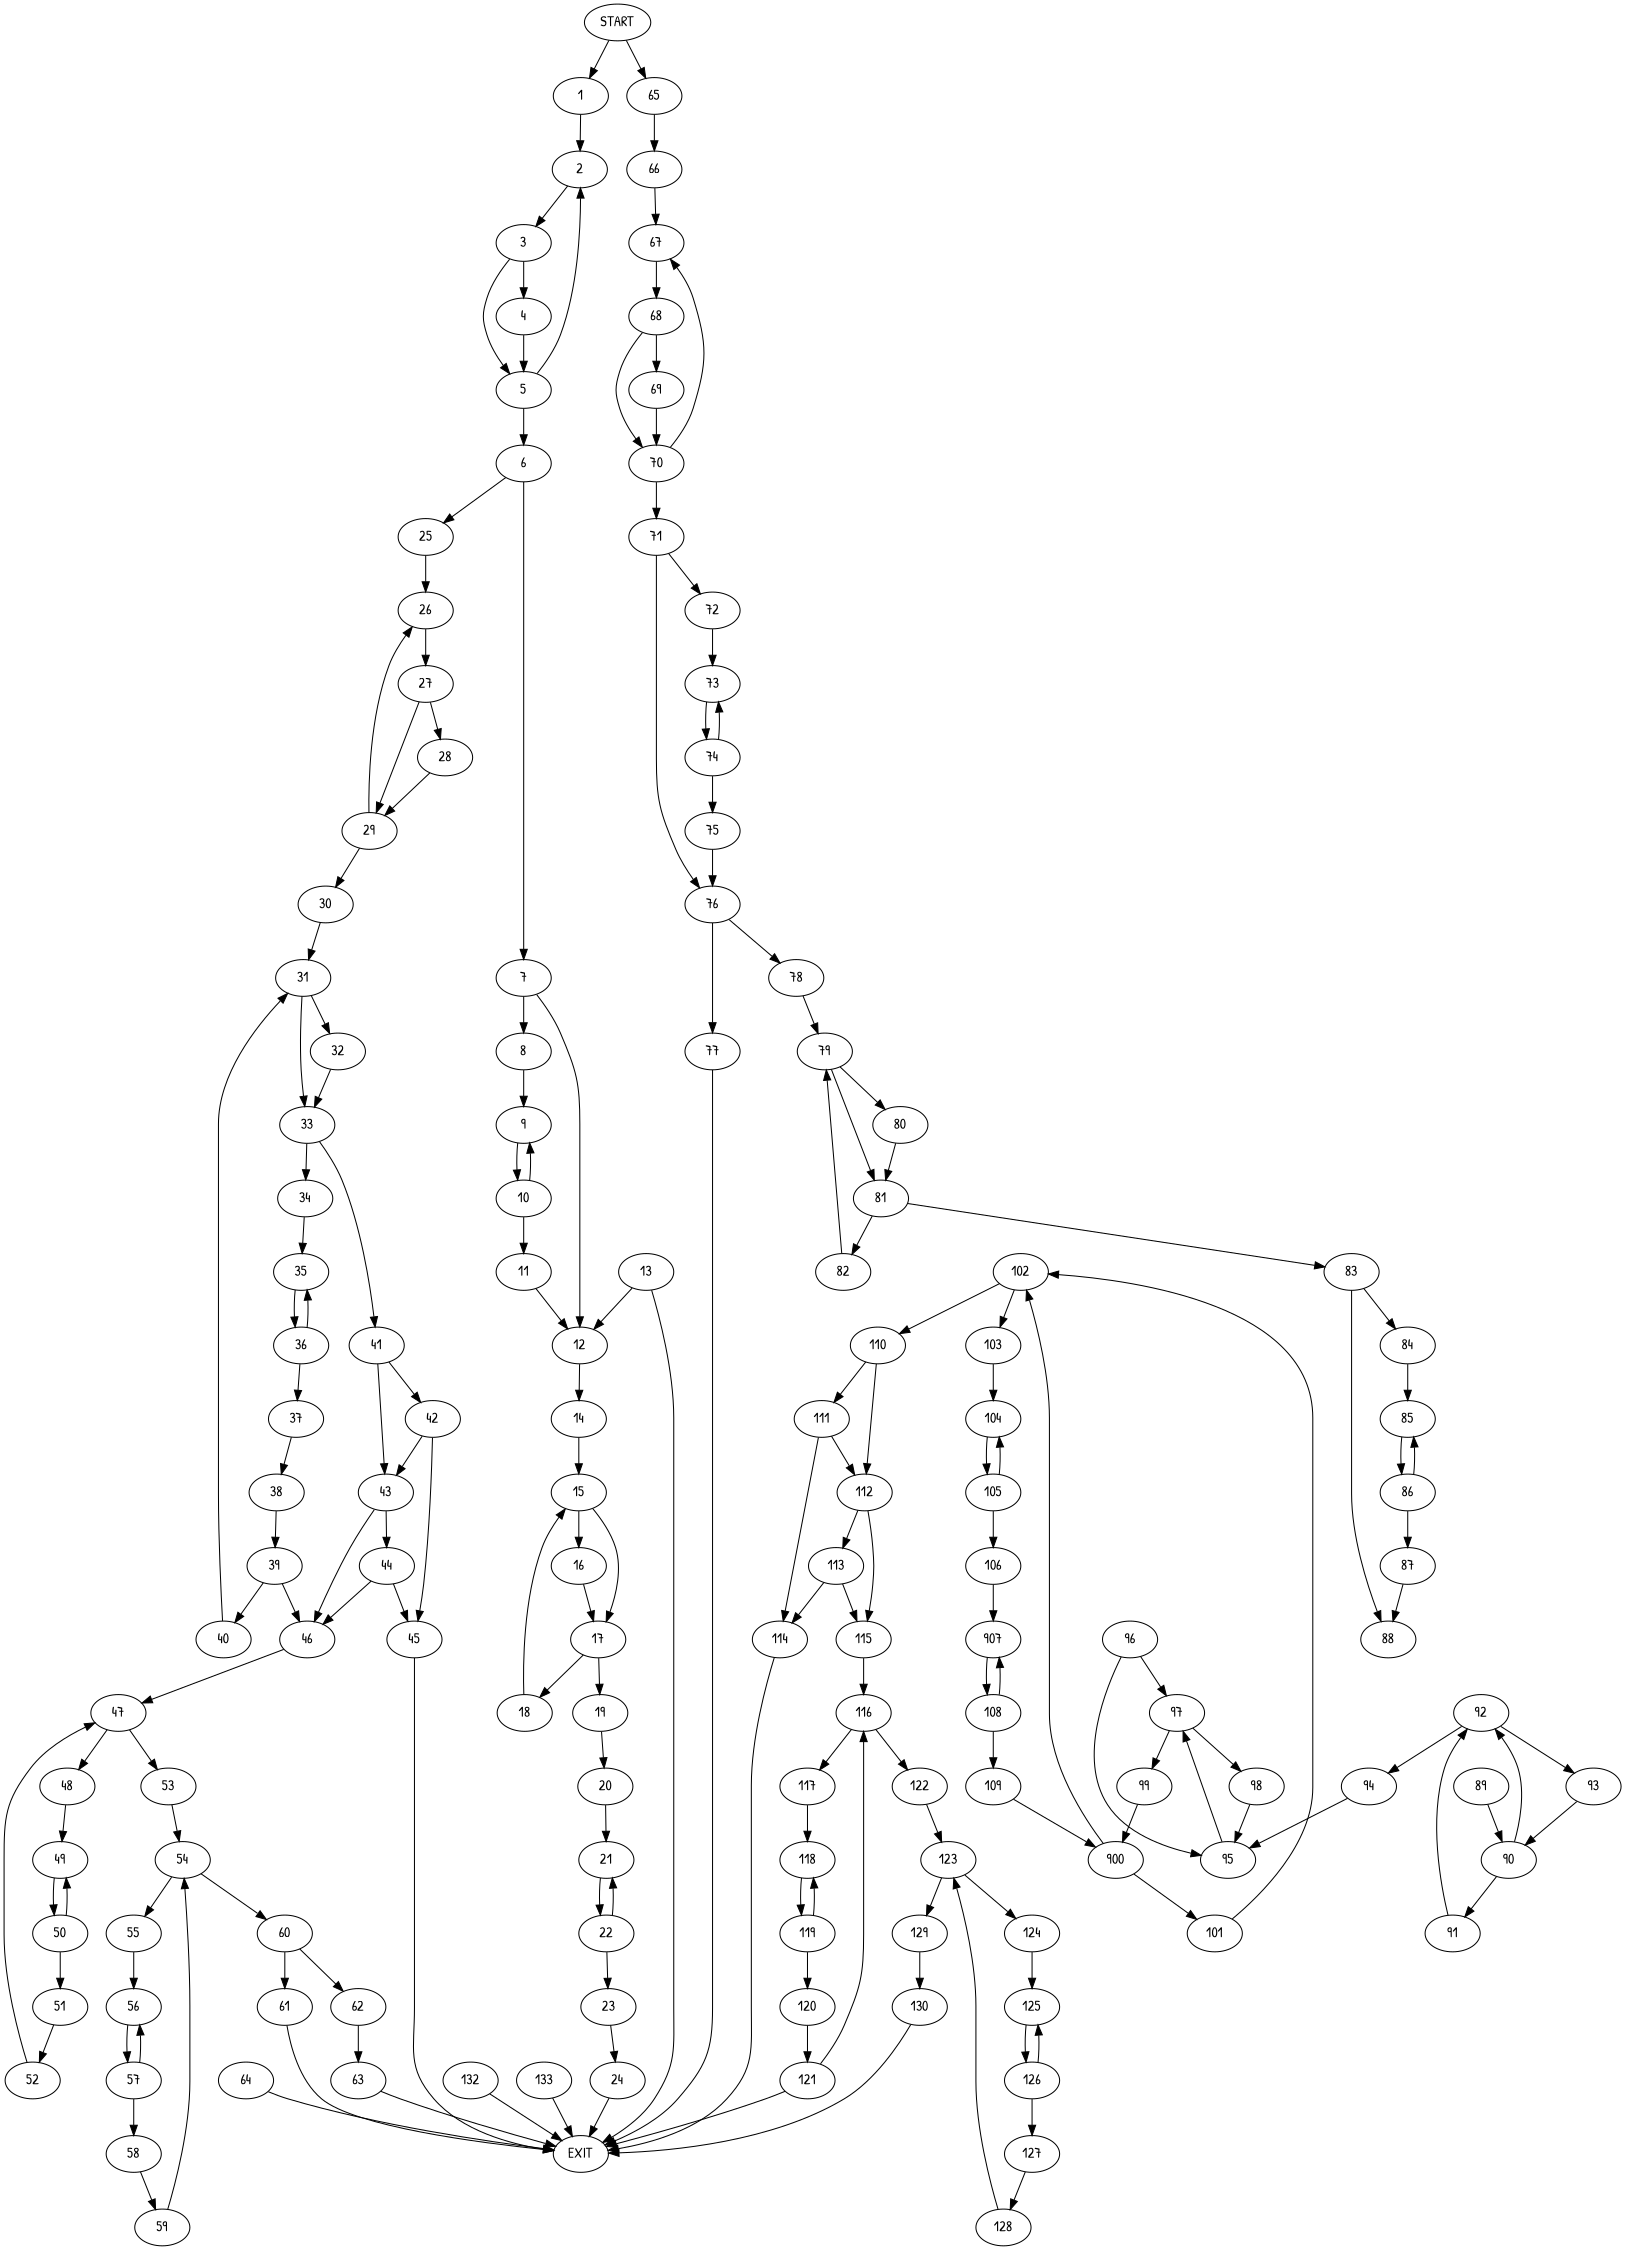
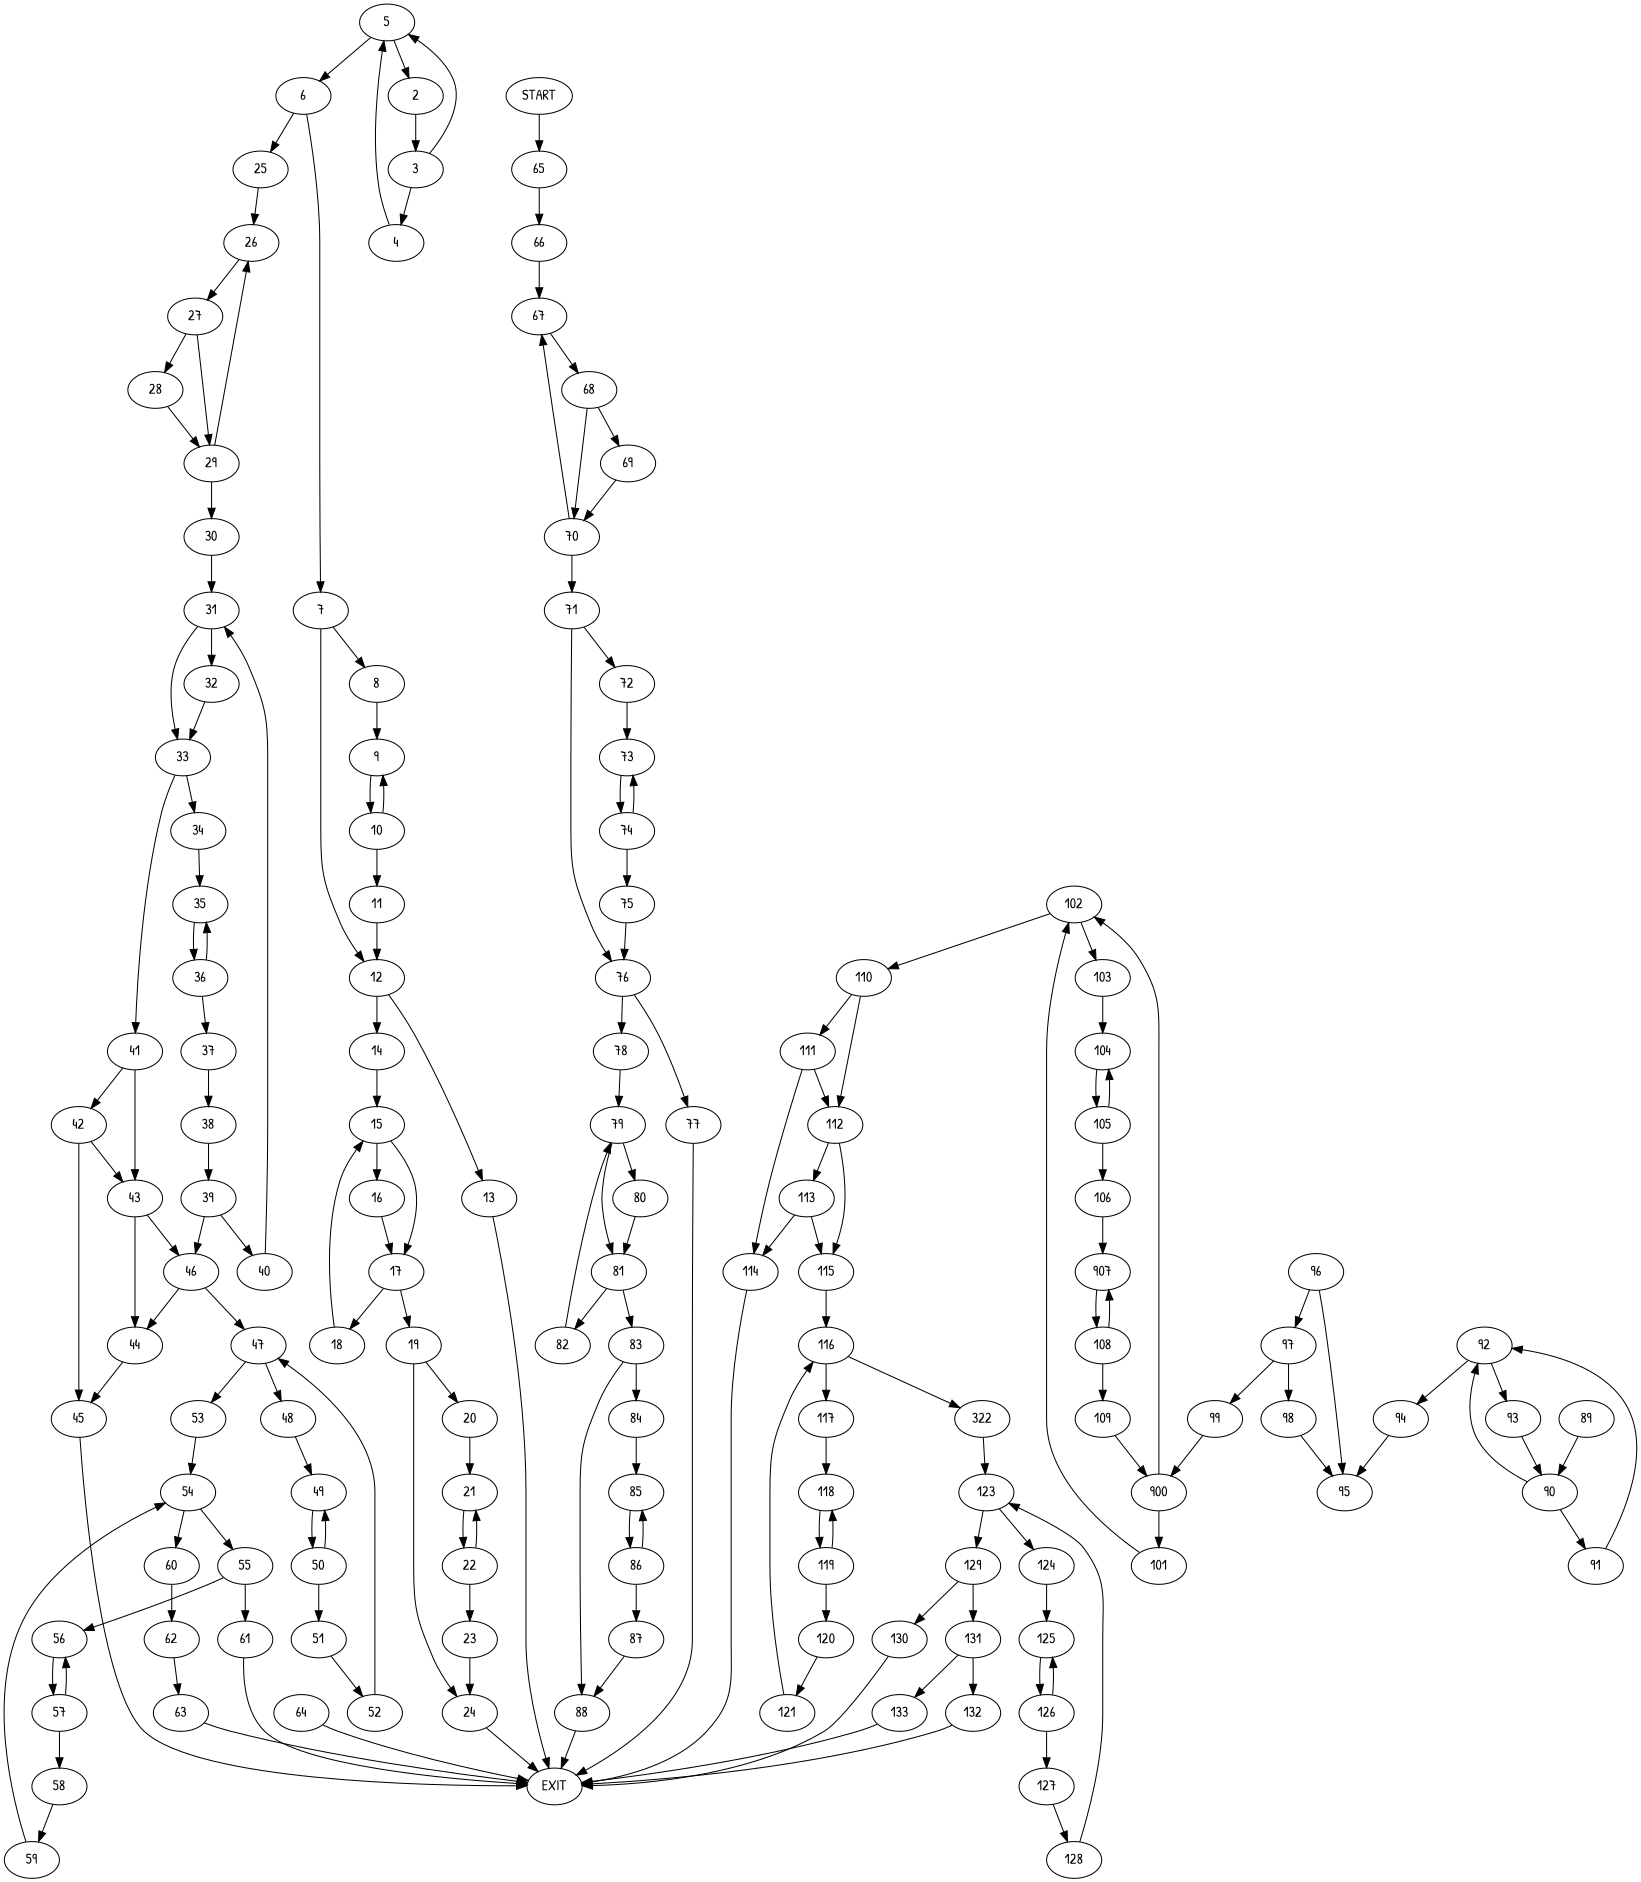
node "1": removed
edge "13" -> "12": reversed
edge "19" -> "24": added
edge "44" -> "46": reversed
node "131": added
node "122": label "122" -> "322"
edge "95" -> "97": removed
edge "60" -> "61": now "55" -> "61"
edge "121" -> "EXIT": now "88" -> "EXIT"
